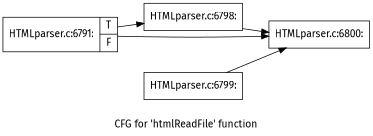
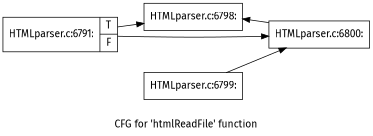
edge "HTMLparser.c:6798:" -> "HTMLparser.c:6800:": reversed
